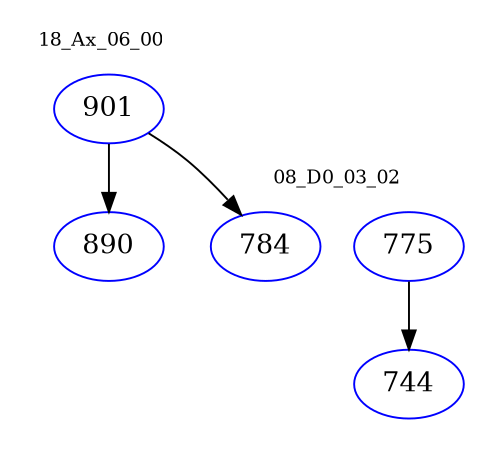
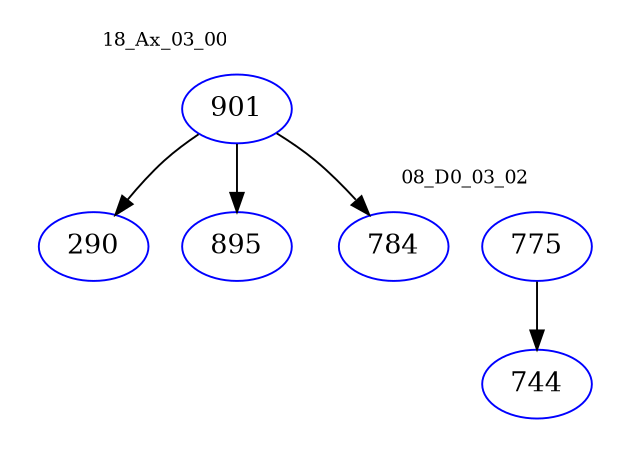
cluster "18_Ax_06_00": label "18_Ax_06_00" -> "18_Ax_03_00"
node "890": label "890" -> "290"
node "895": added
